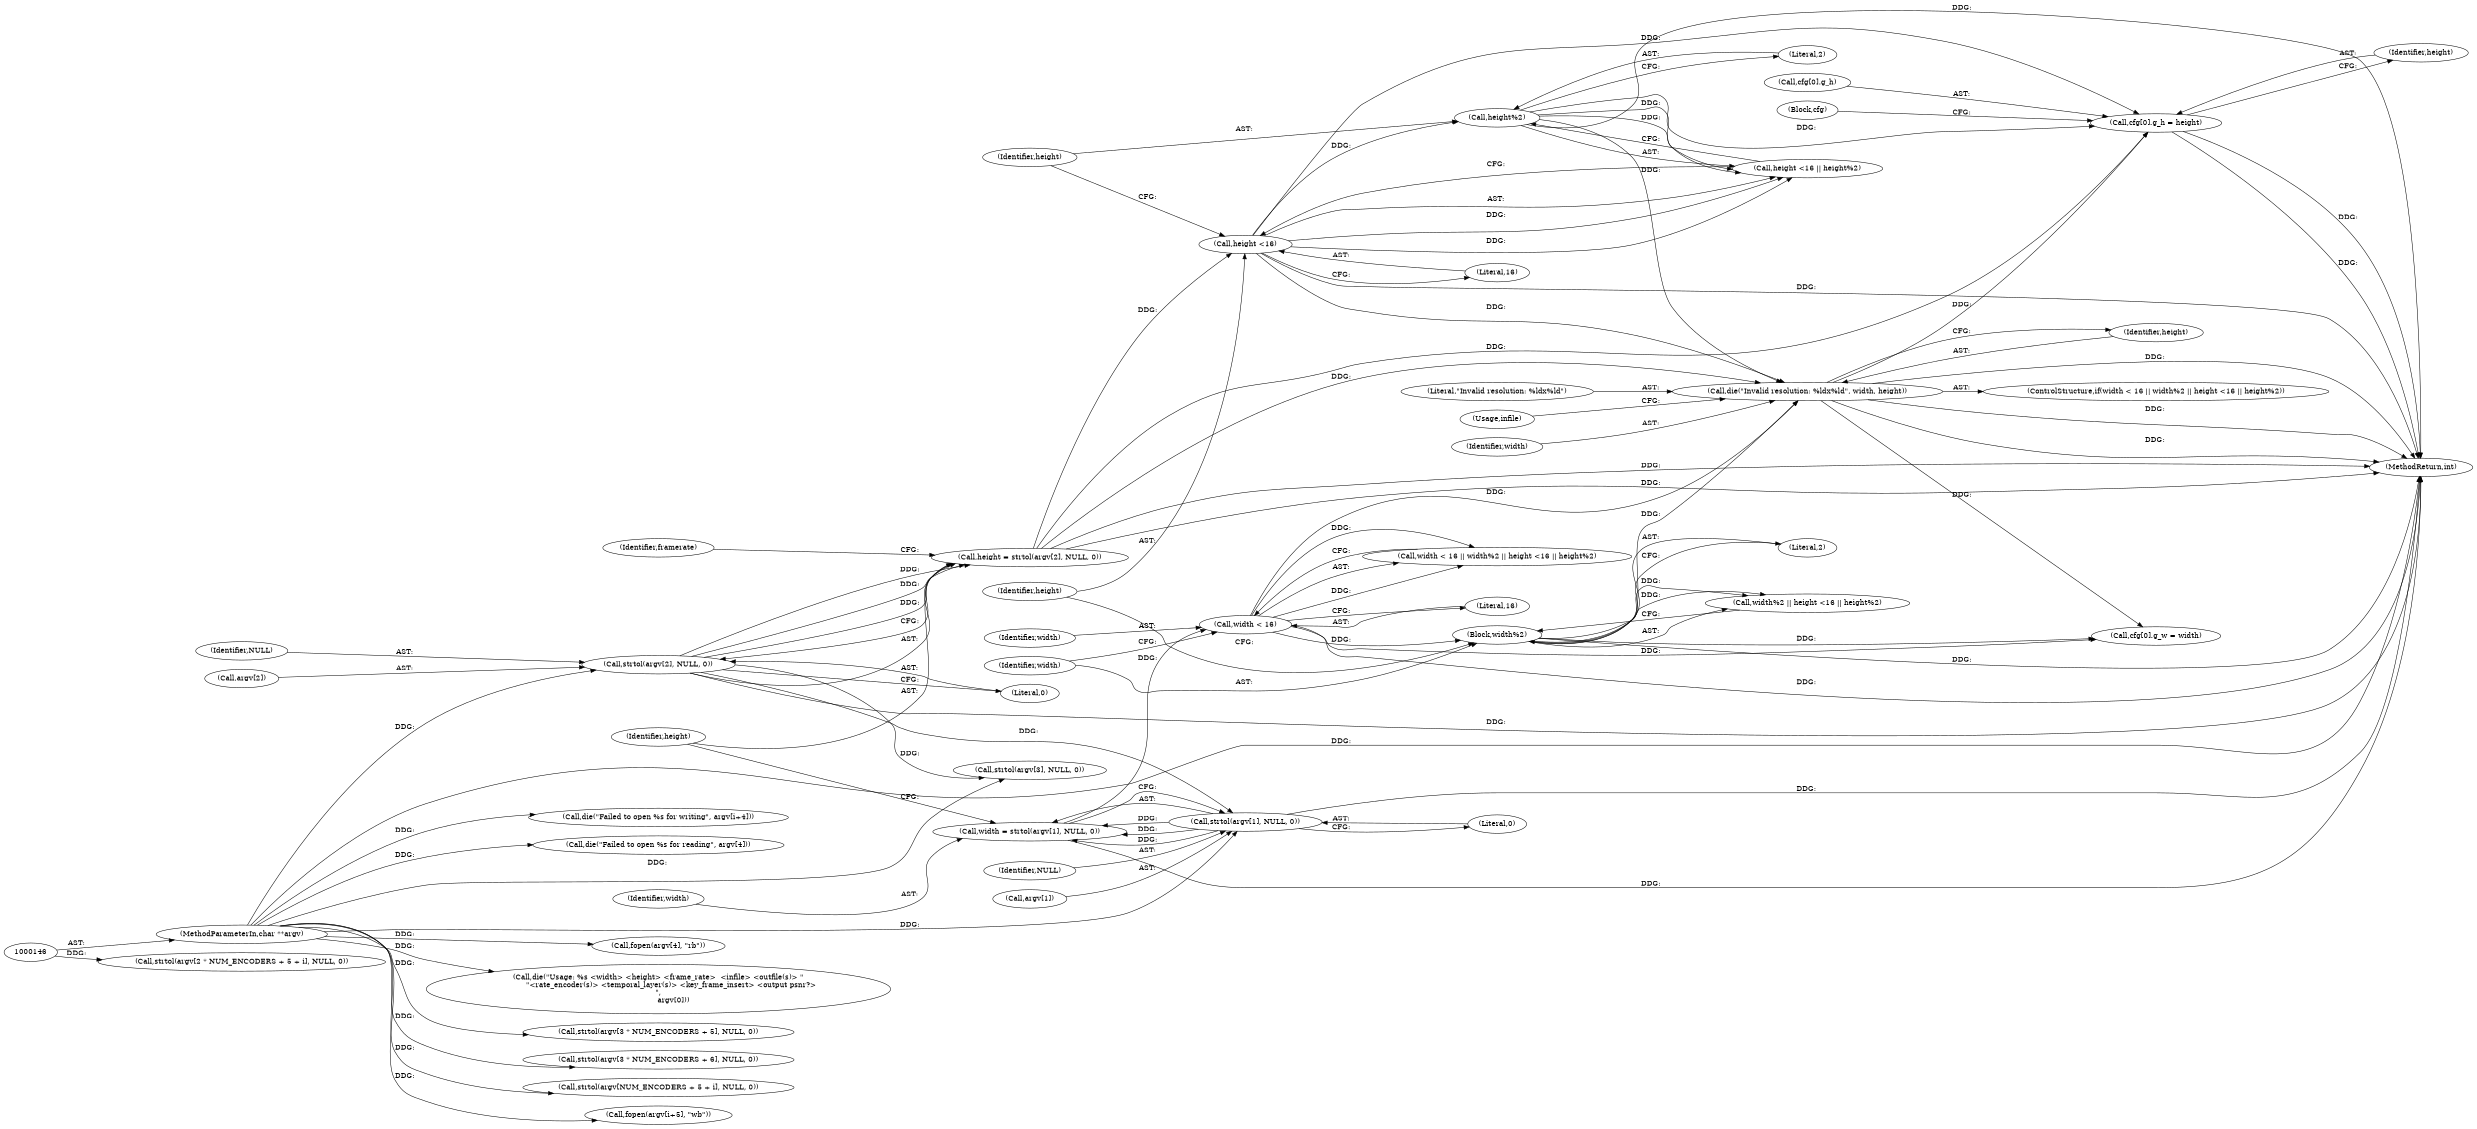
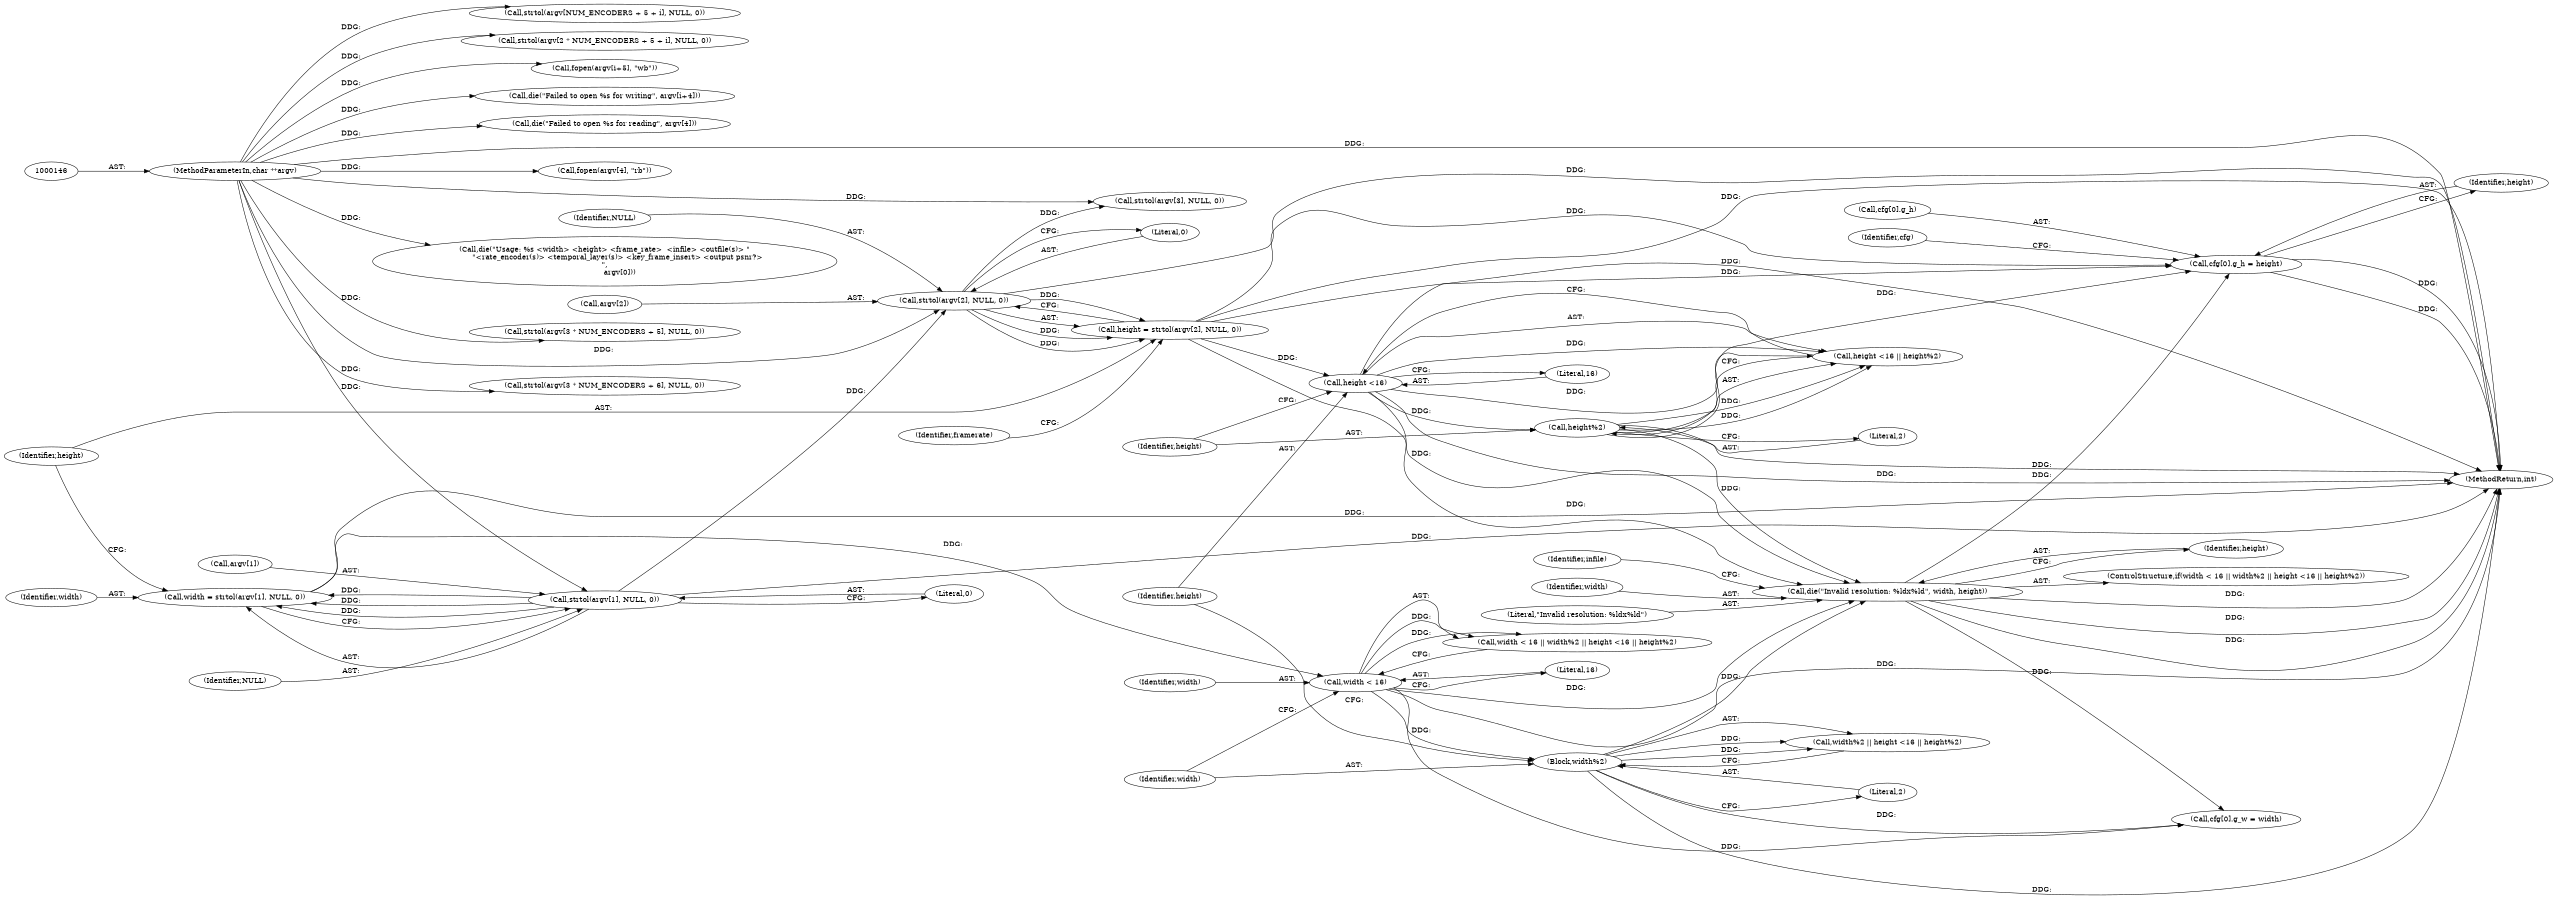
node "(Block,cfg)": label "(Block,cfg)" -> "(Identifier,cfg)"
node "(Usage,infile)": label "(Usage,infile)" -> "(Identifier,infile)"
edge "(Call,strtol(argv[2], NULL, 0))" -> "(Call,strtol(argv[1], NULL, 0))": reversed
edge "1000146" -> "(Call,strtol(argv[2 * NUM_ENCODERS + 5 + i], NULL, 0))": now "(MethodParameterIn,char **argv)" -> "(Call,strtol(argv[2 * NUM_ENCODERS + 5 + i], NULL, 0))"
